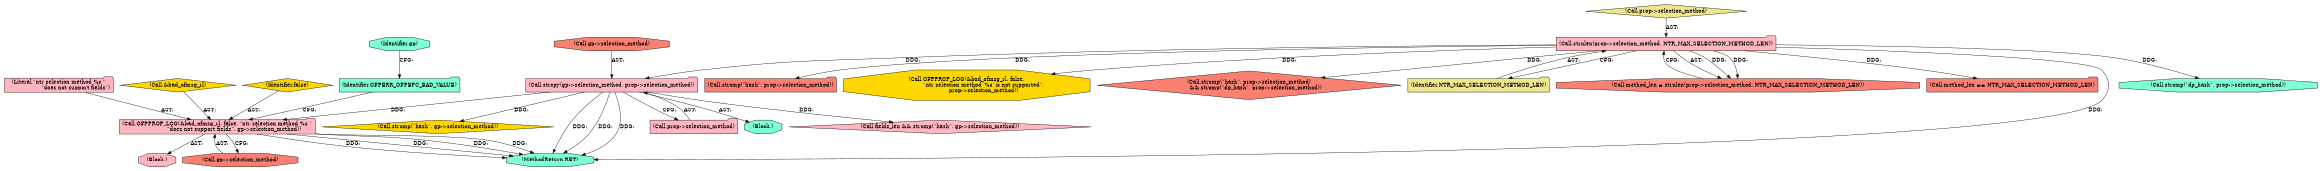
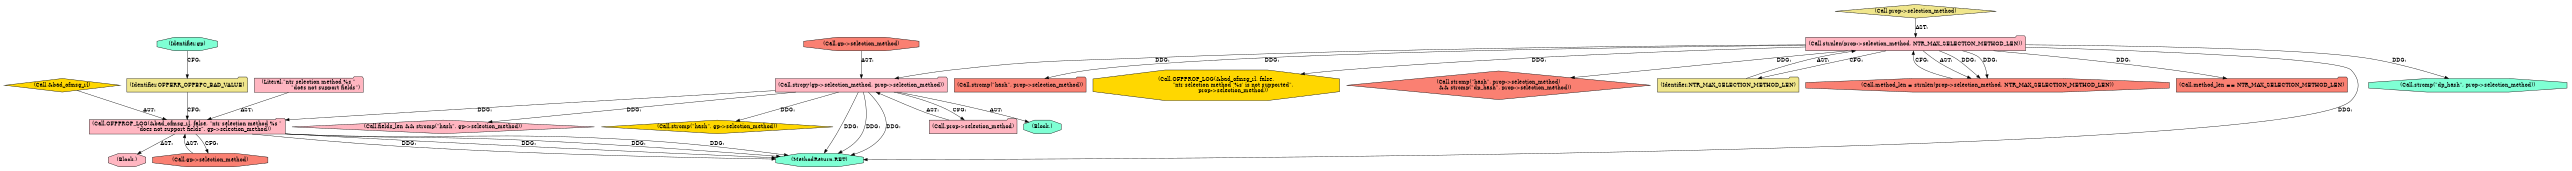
node "(Identifier,false)": removed
node "(Identifier,OFPERR_OFPBPC_BAD_VALUE)": fillcolor aquamarine -> khaki
